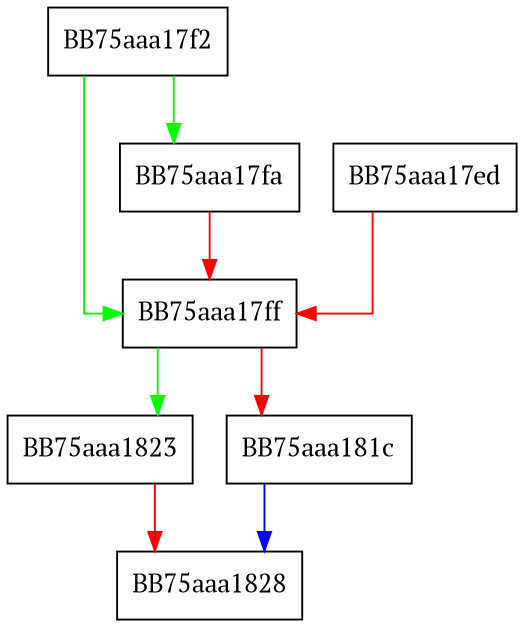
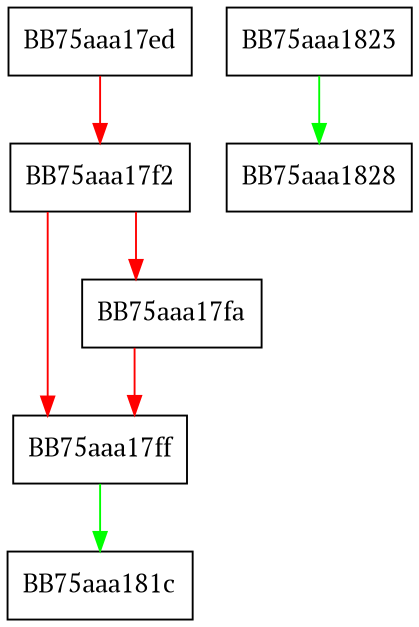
edge "BB75aaa17f2" -> "BB75aaa17fa": color green -> red
edge "BB75aaa17f2" -> "BB75aaa17ff": color green -> red
edge "BB75aaa17ed" -> "BB75aaa17ff": now "BB75aaa17ed" -> "BB75aaa17f2"
edge "BB75aaa17ff" -> "BB75aaa1823": removed
edge "BB75aaa17ff" -> "BB75aaa181c": color red -> green
edge "BB75aaa1823" -> "BB75aaa1828": color red -> green
edge "BB75aaa181c" -> "BB75aaa1828": removed
